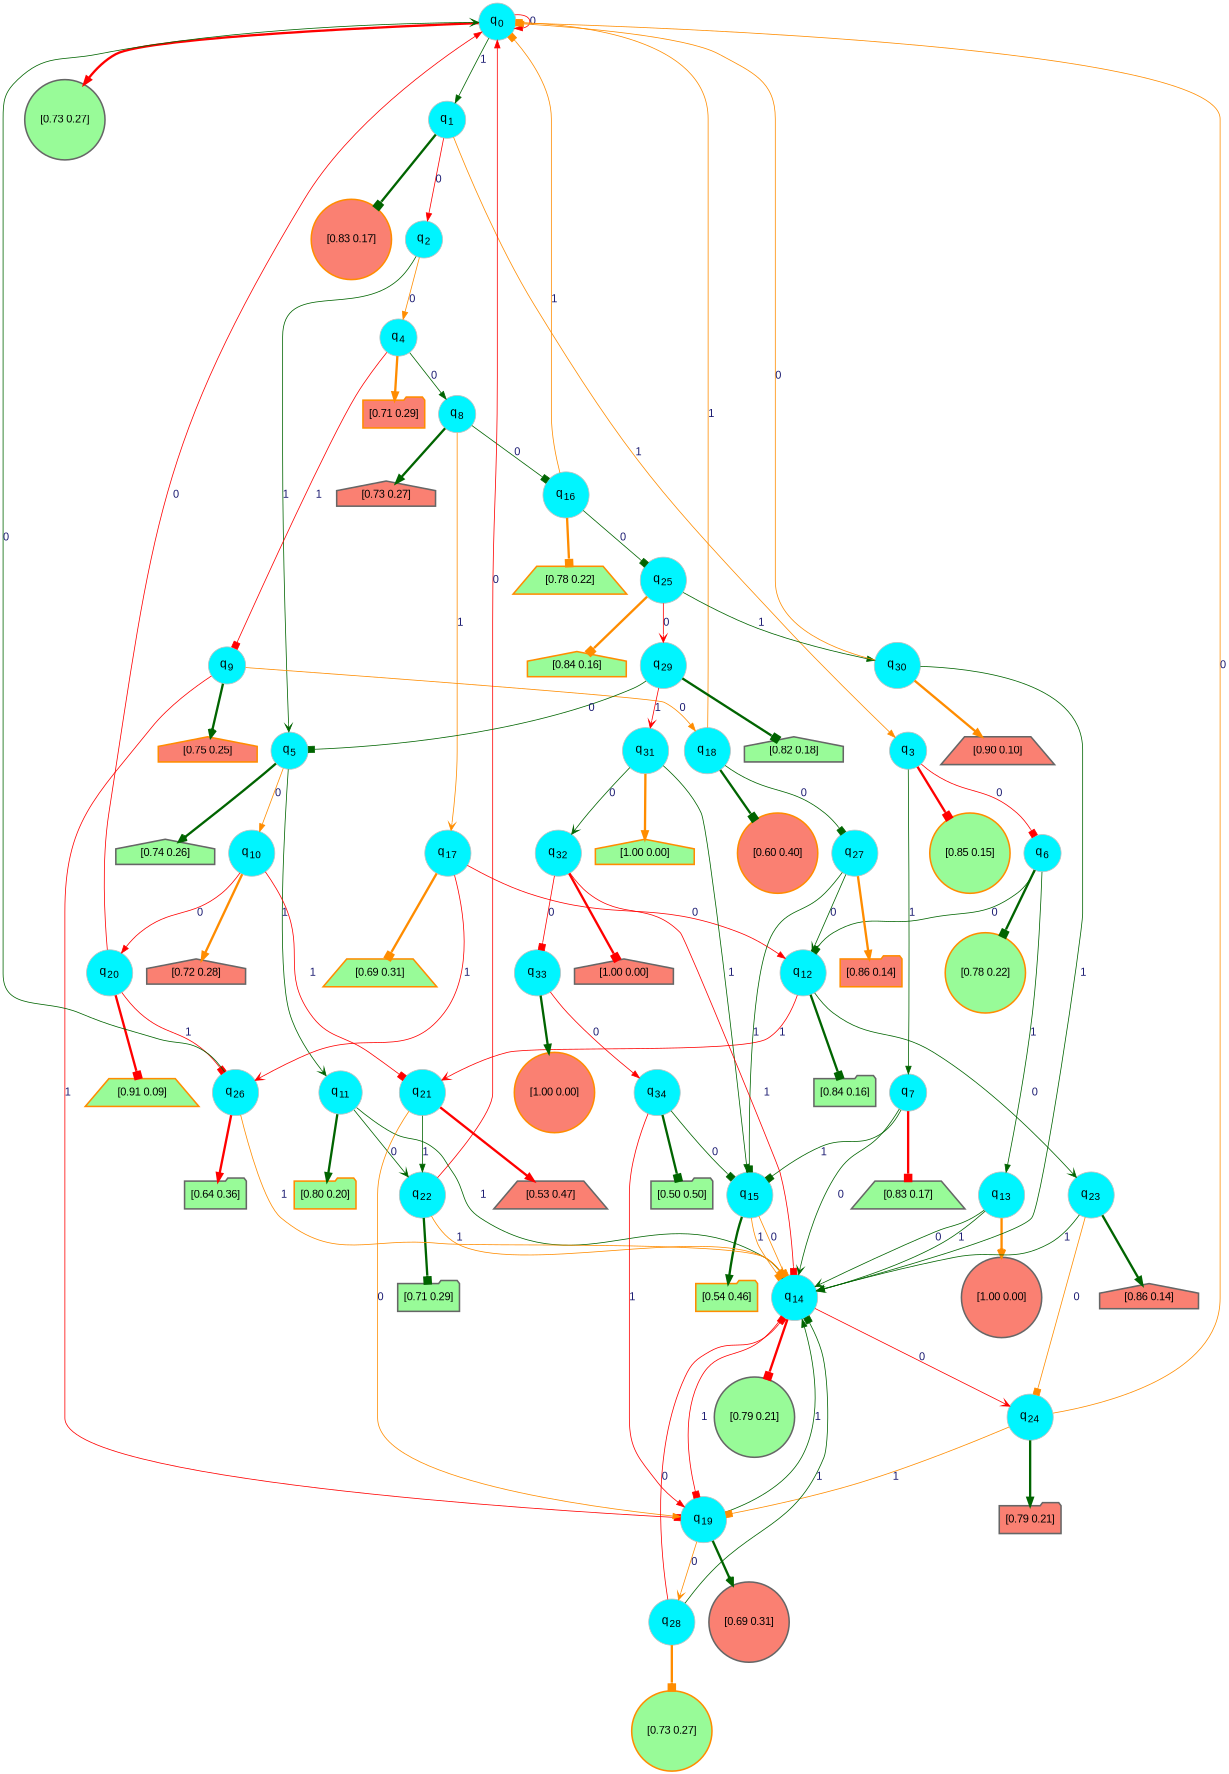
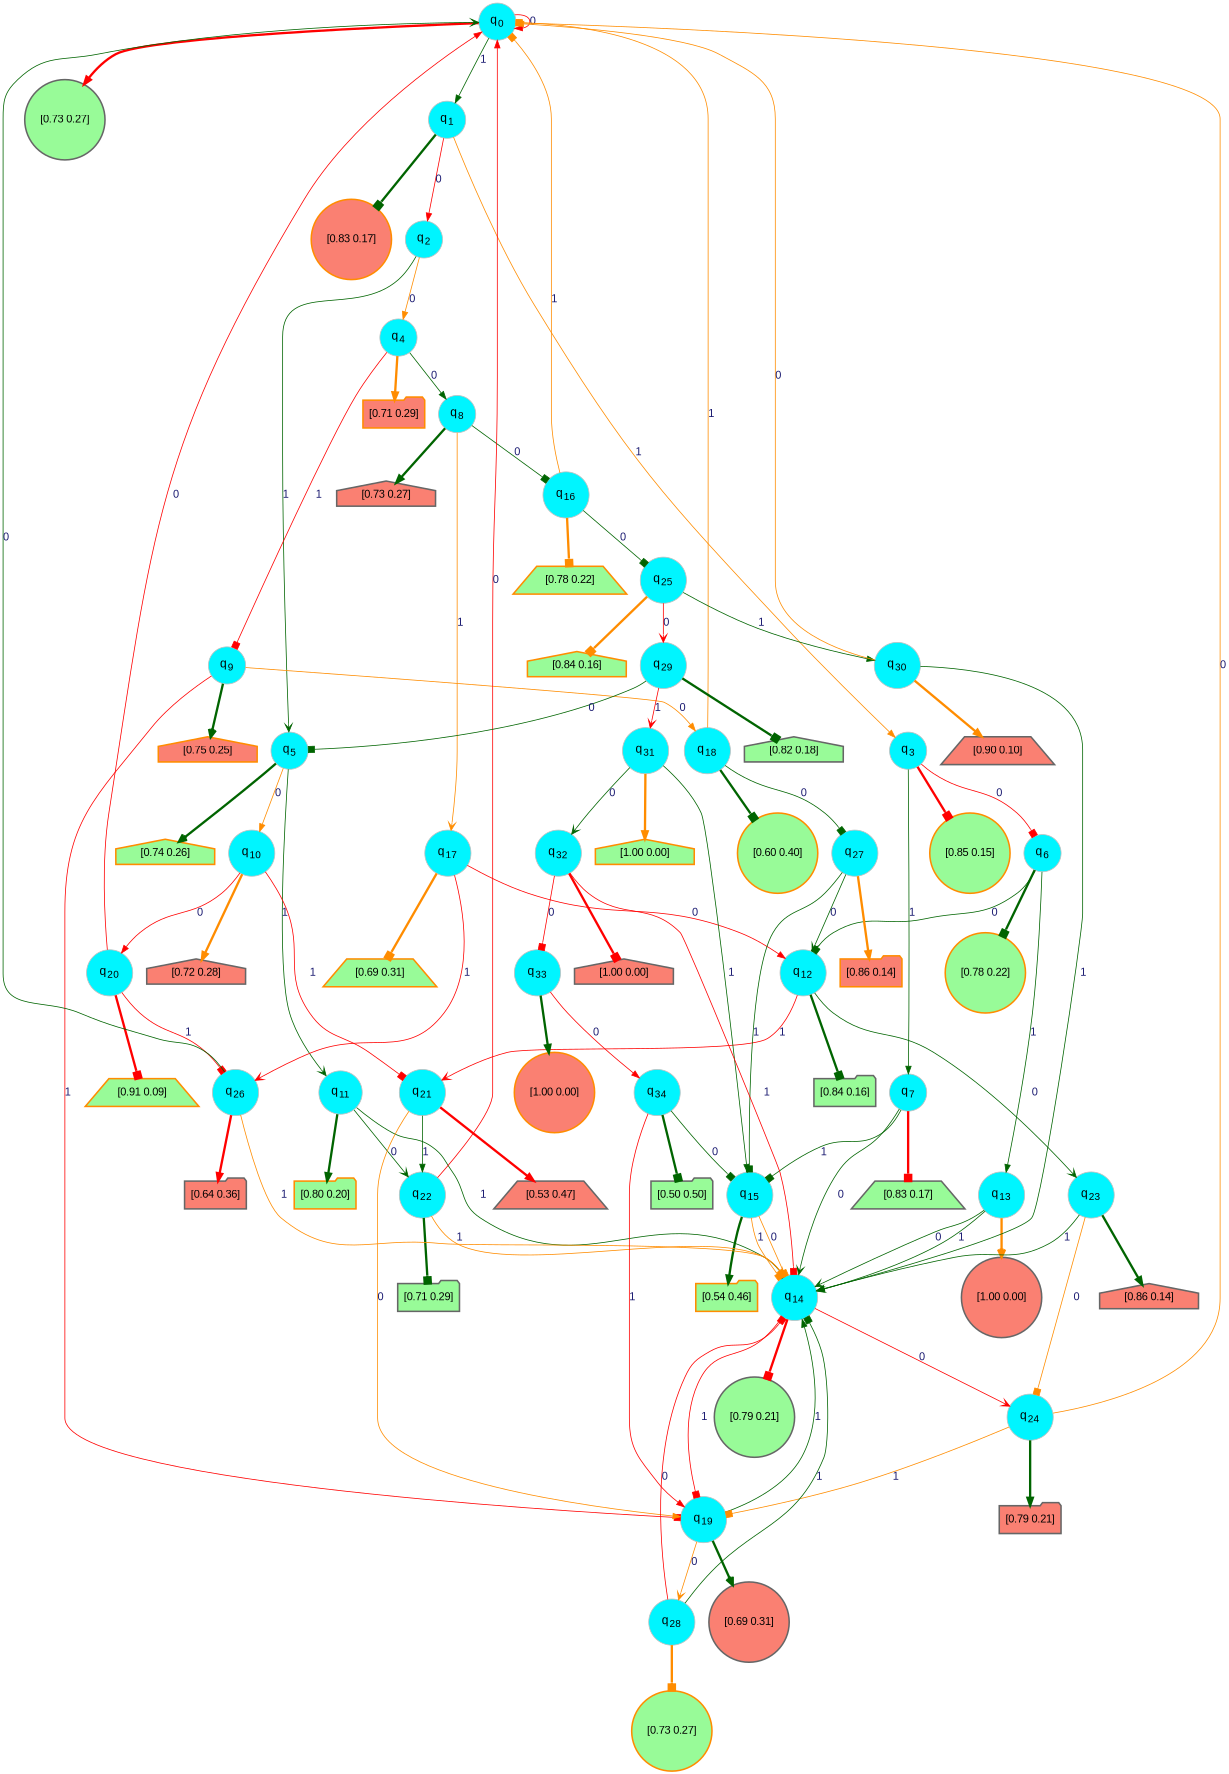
node "[0.74 0.26]": color gray40 -> darkorange
node "[0.60 0.40]": fillcolor salmon -> palegreen
node "[0.64 0.36]": fillcolor palegreen -> salmon
